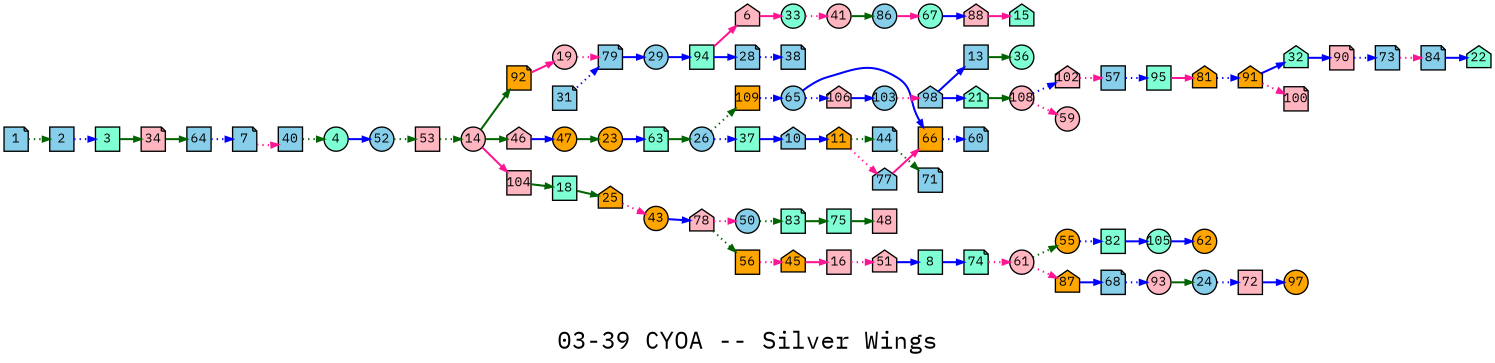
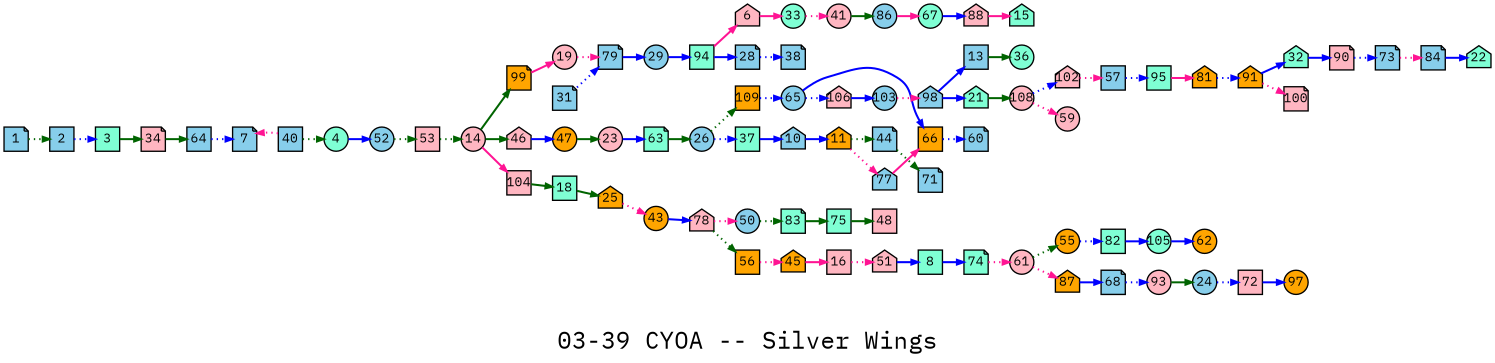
node "92": label "92" -> "99"
node "23": fillcolor orange -> lightpink
edge "7" -> "40": reversed
